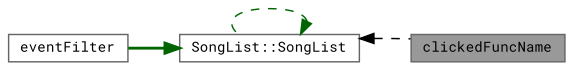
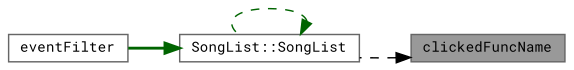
edge "clickedFuncName" -> "SongList::SongList": reversed
